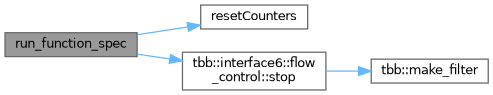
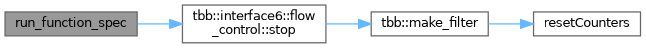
edge "run_function_spec" -> "resetCounters": now "tbb::make_filter" -> "resetCounters"
